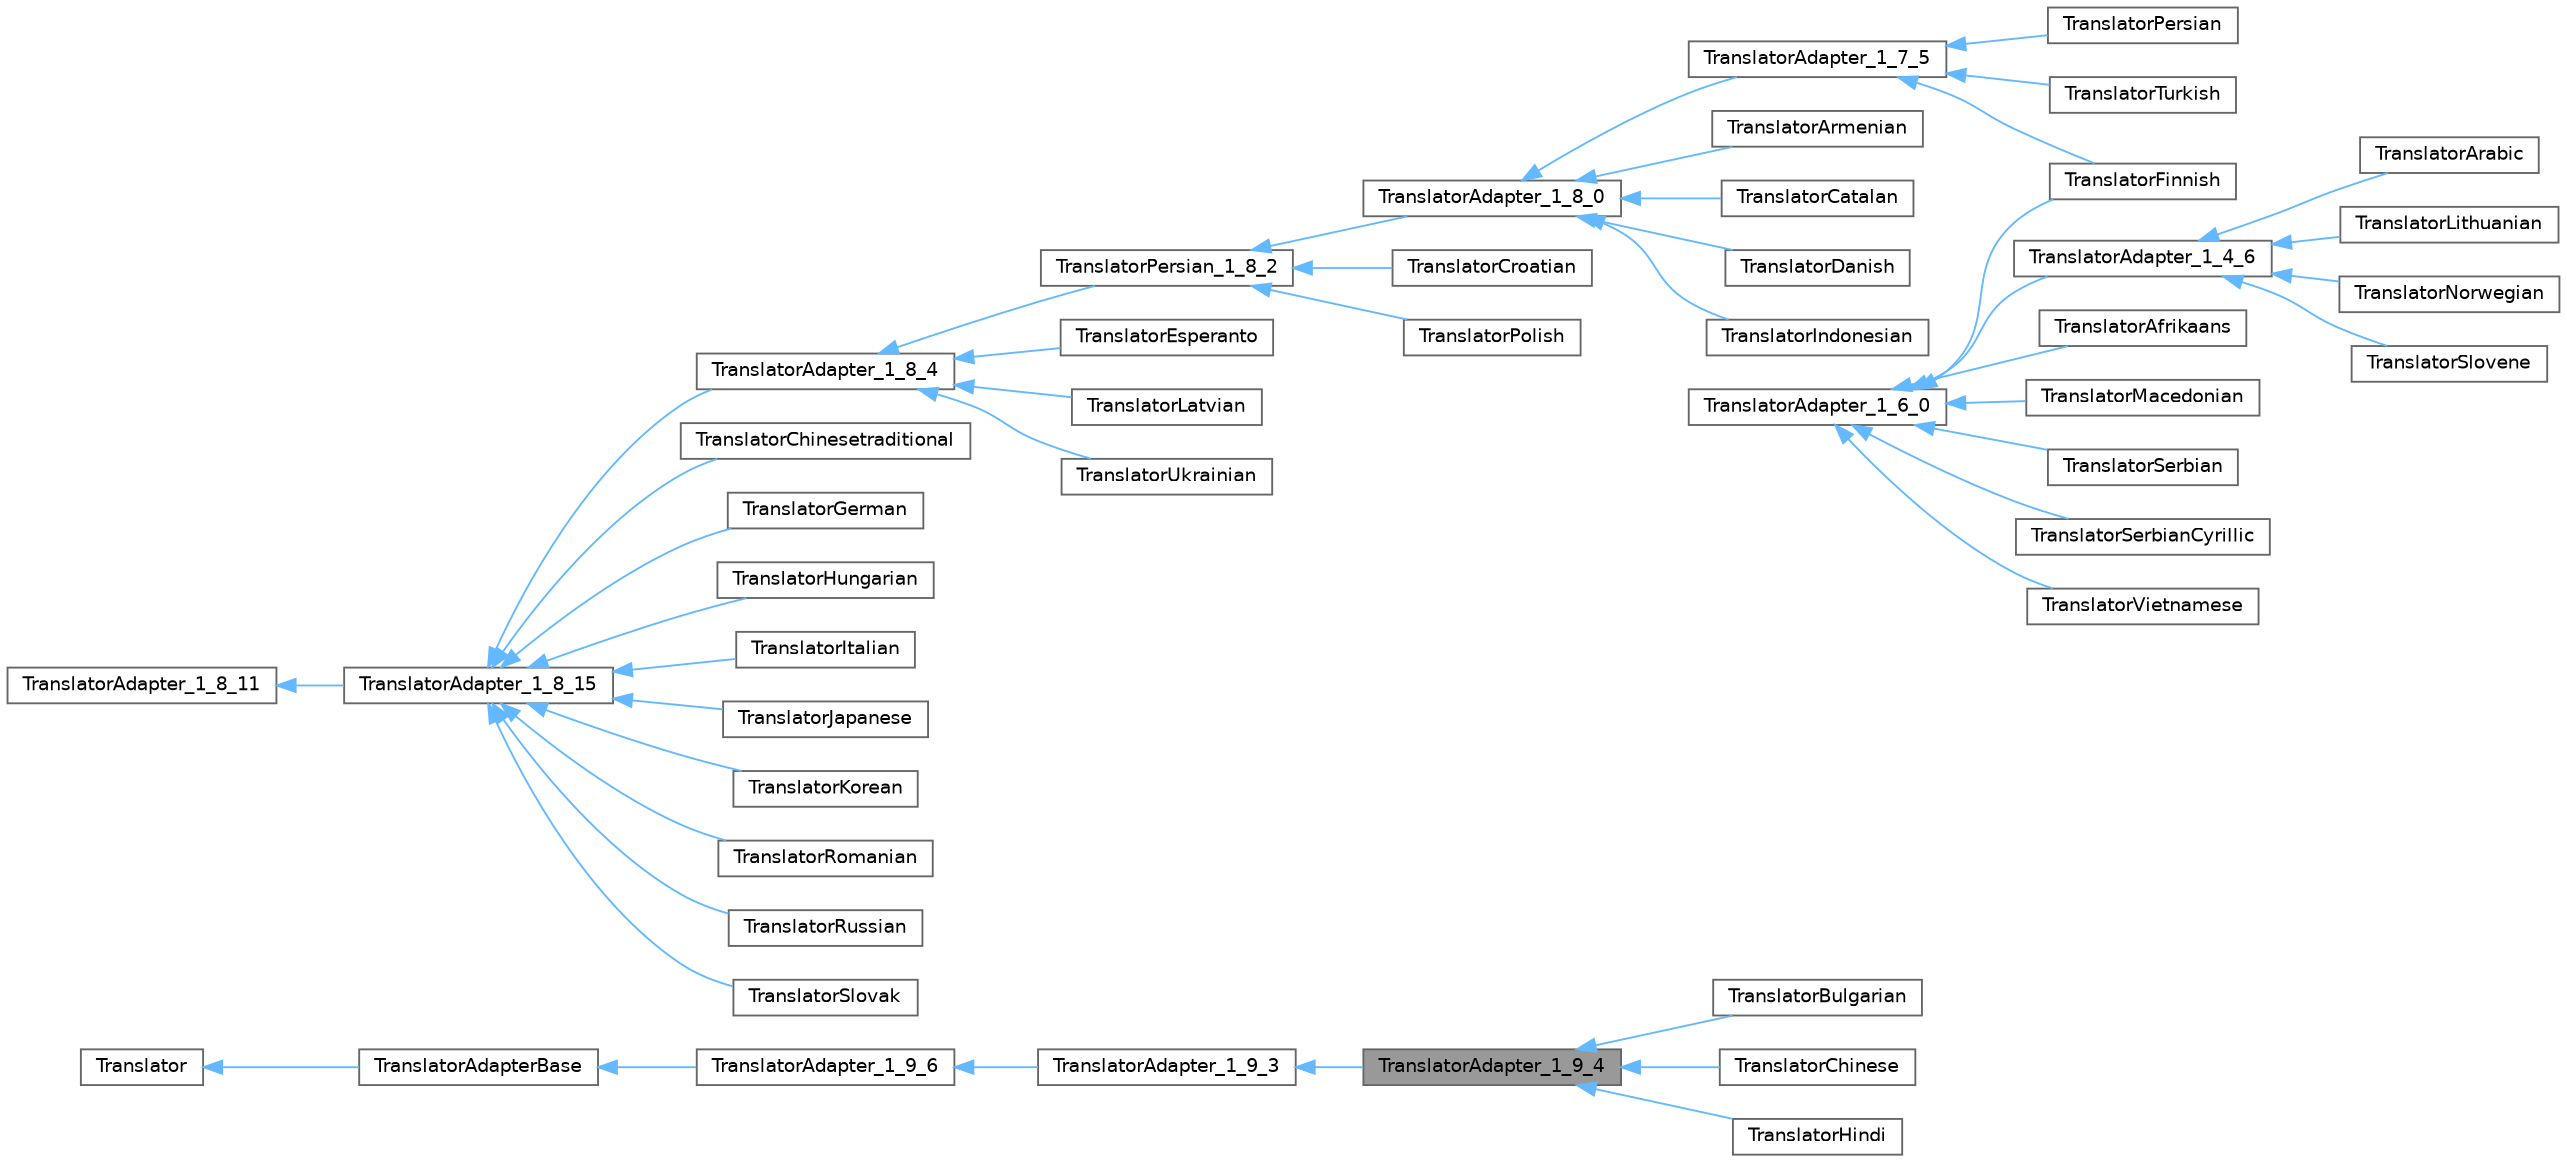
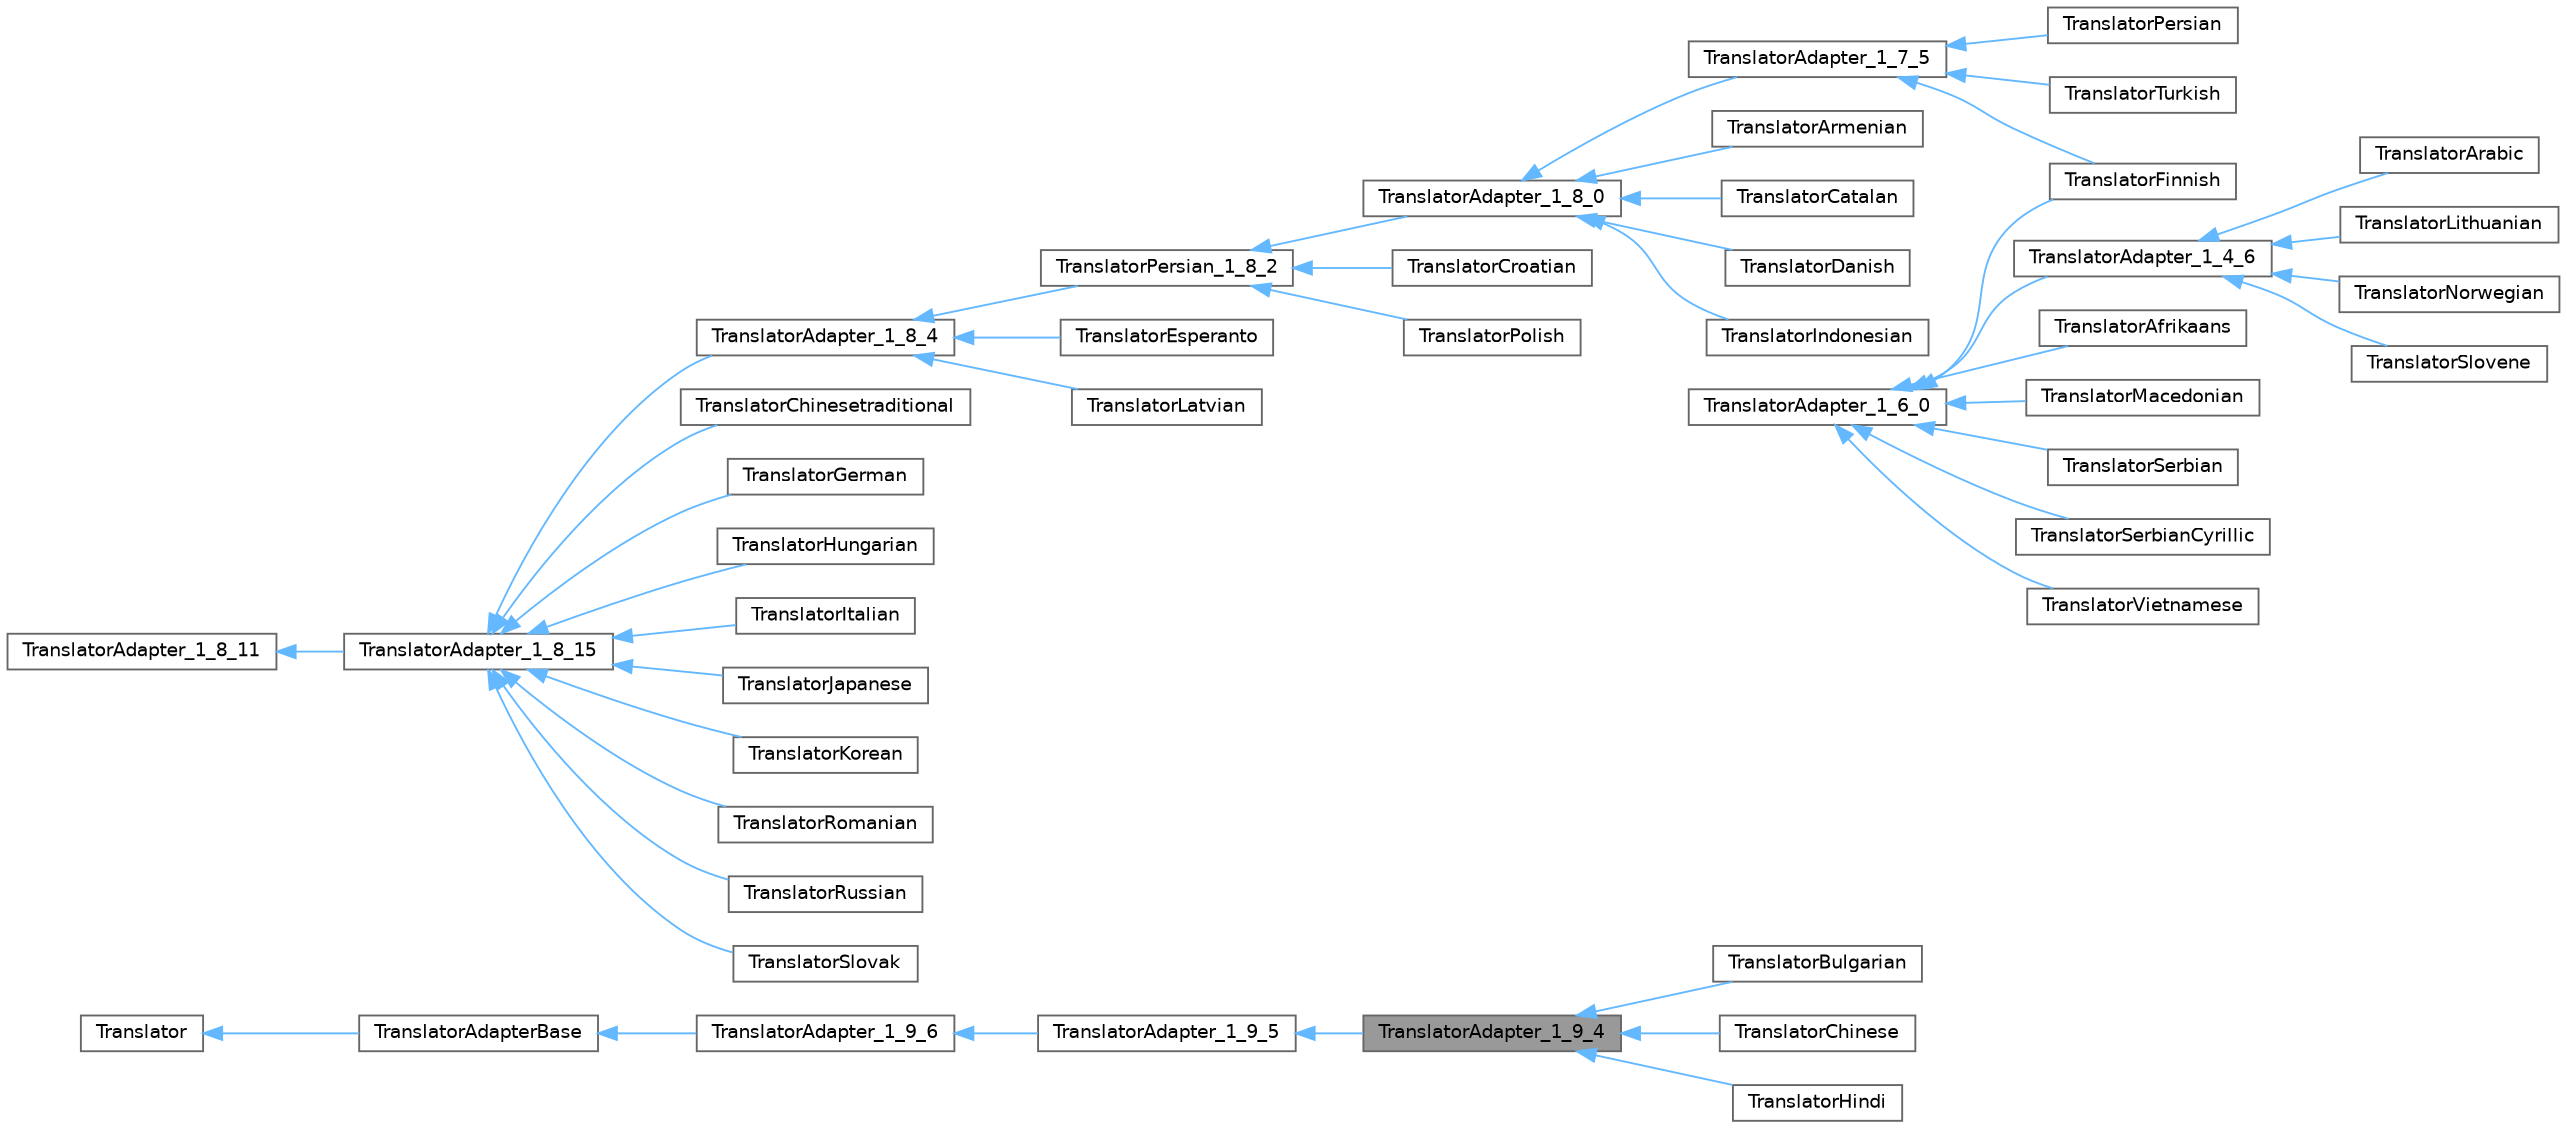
node "TranslatorUkrainian": removed
node "TranslatorAdapter_1_9_3": label "TranslatorAdapter_1_9_3" -> "TranslatorAdapter_1_9_5"
